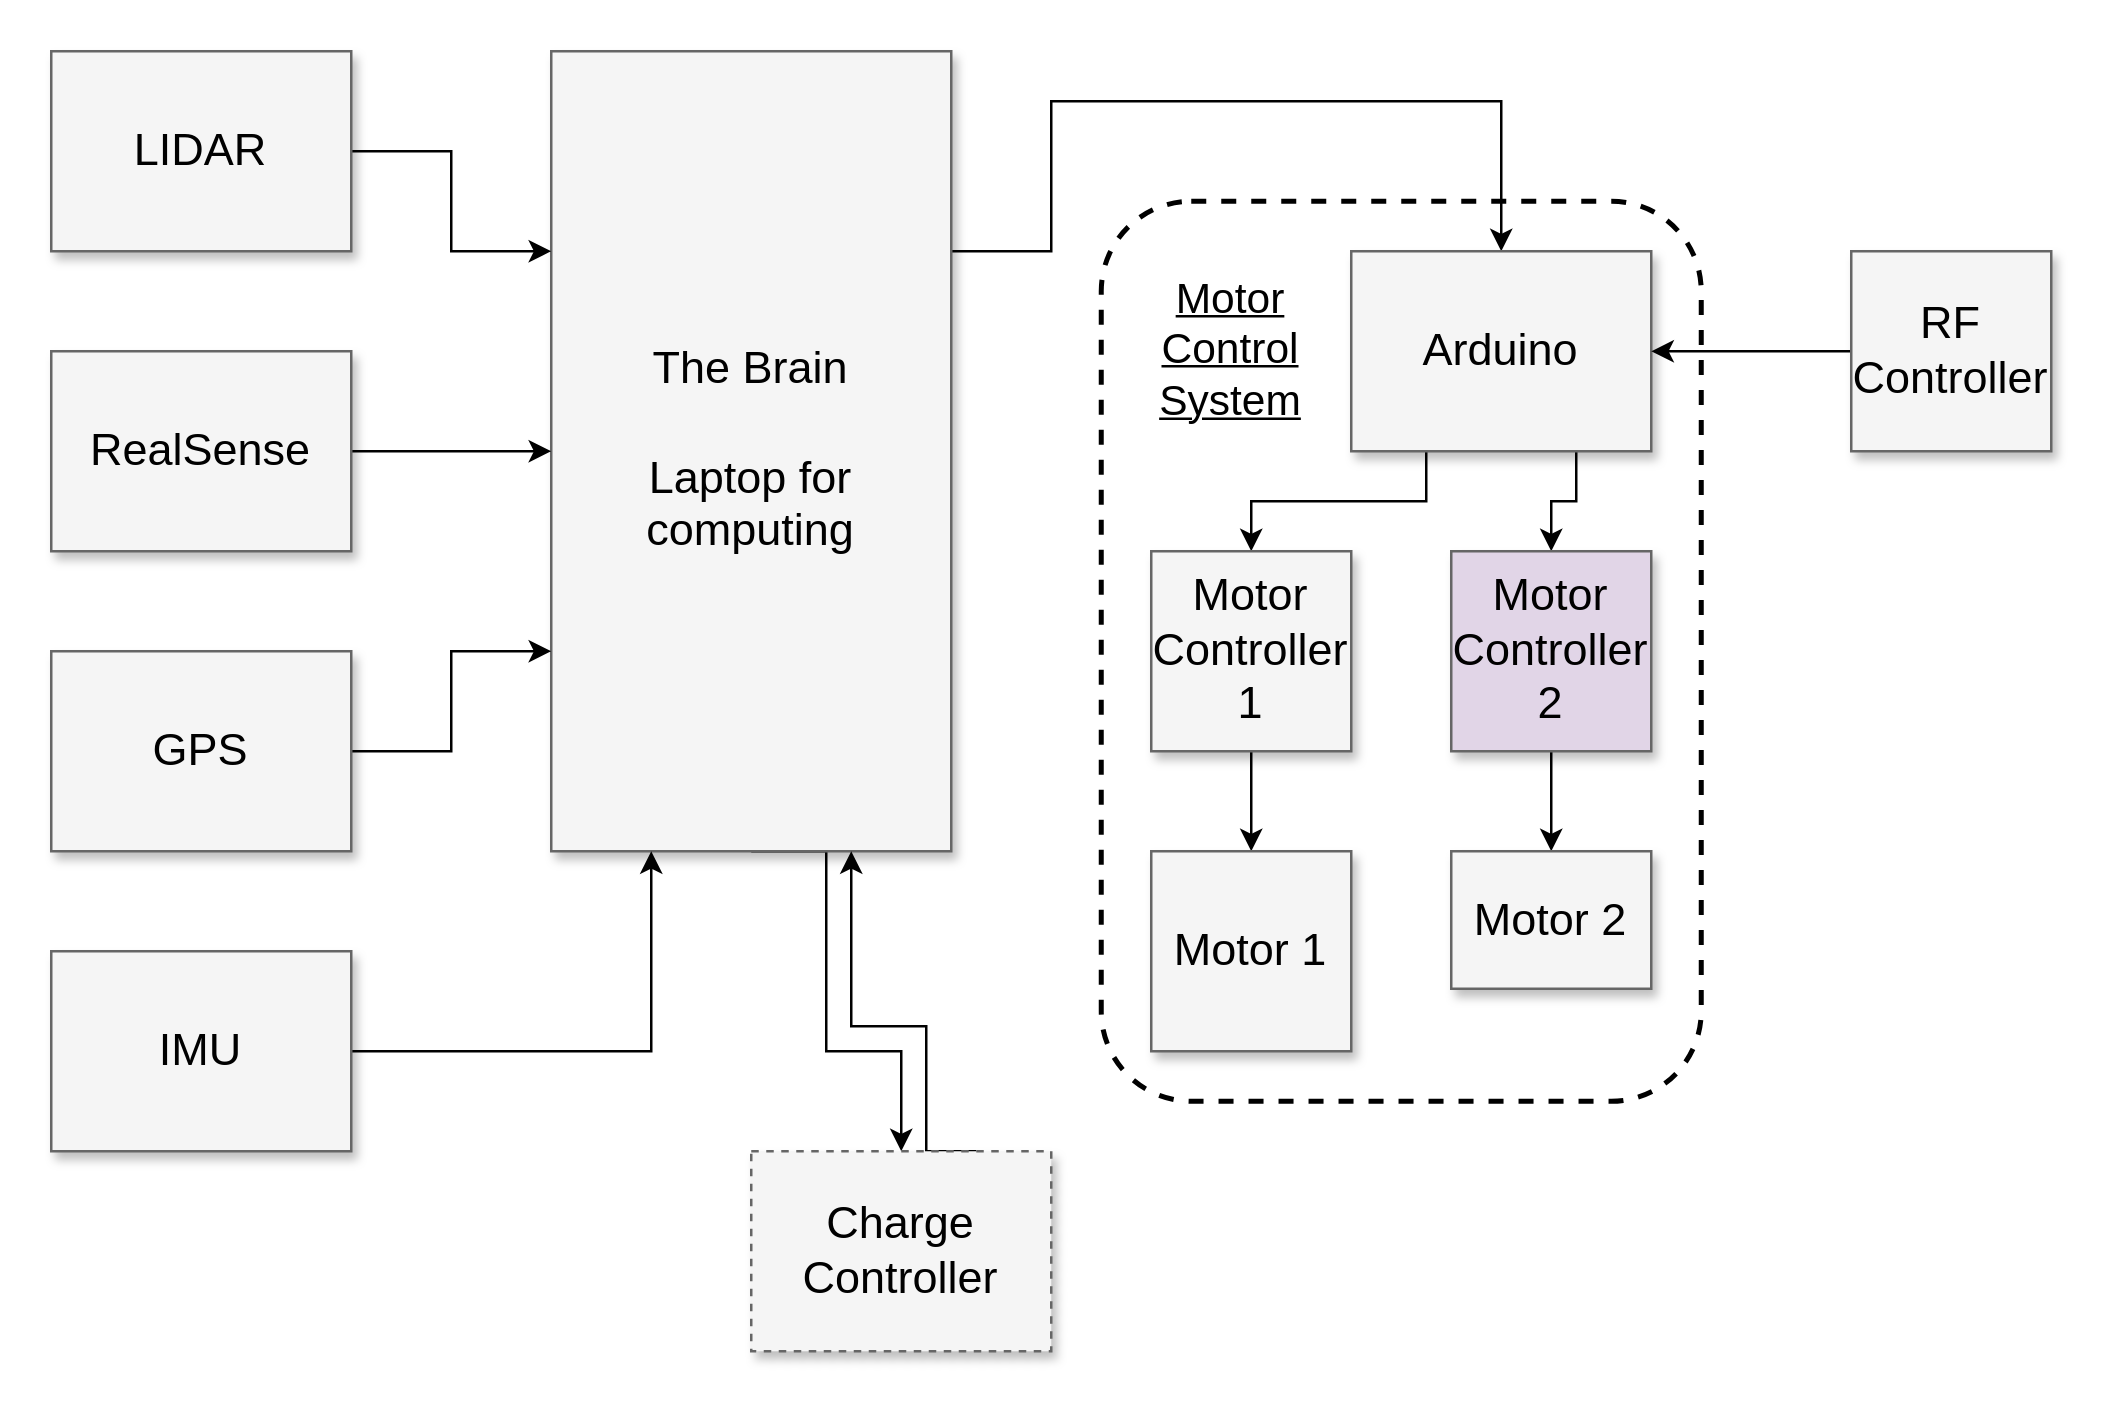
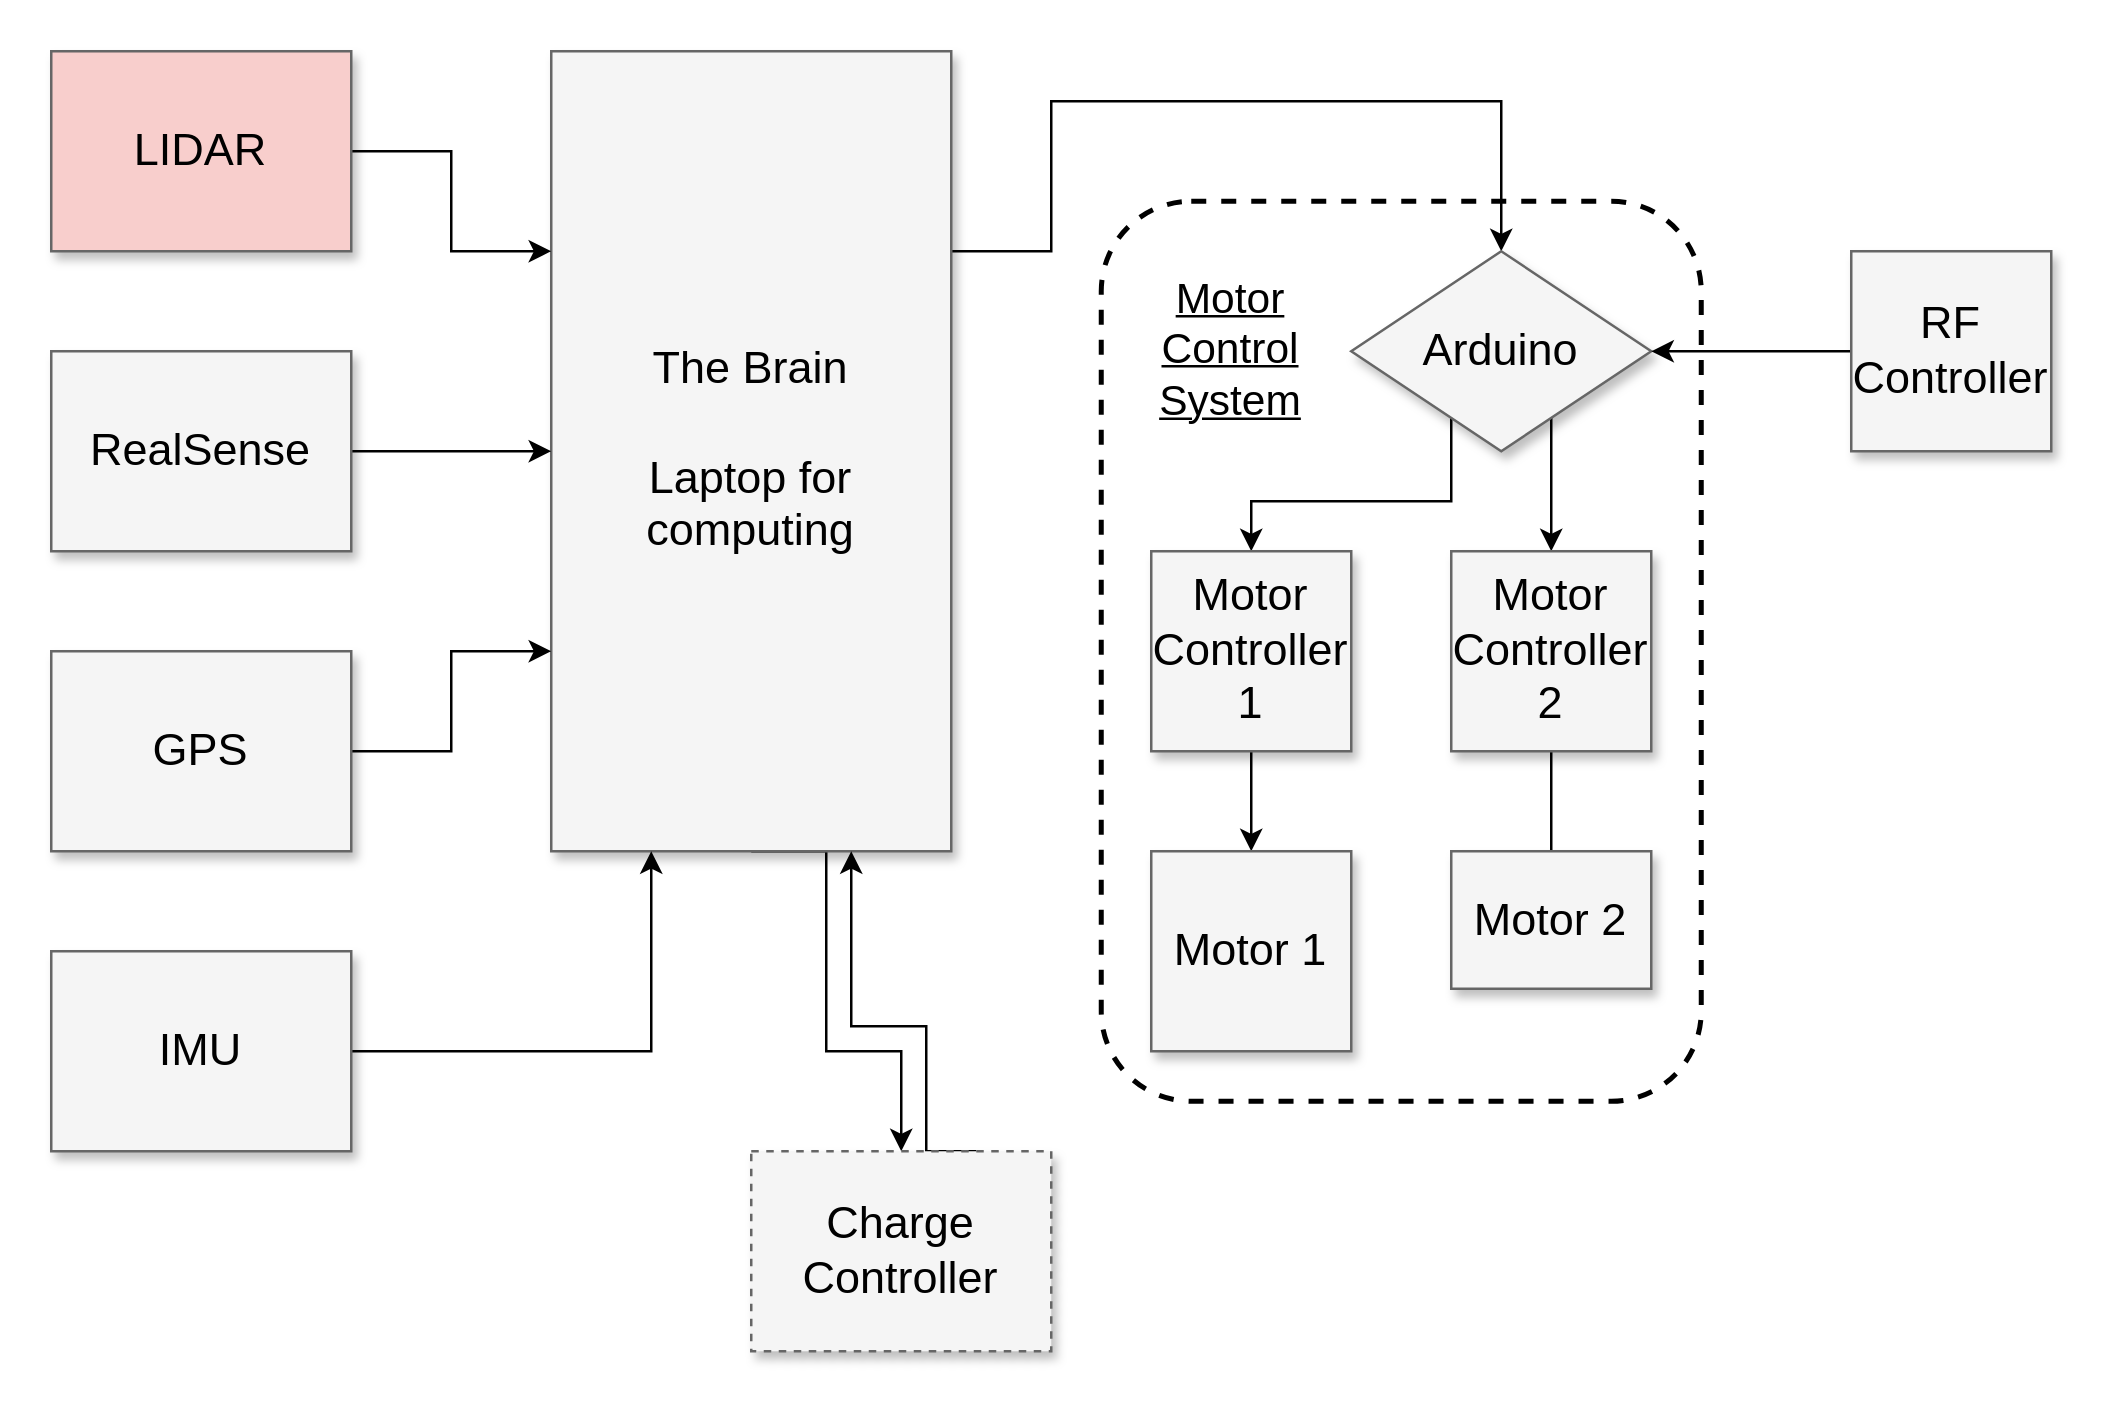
node "LIDAR": fillcolor #f5f5f5 -> #f8cecc
node "Arduino": shape rectangle -> diamond
node "Motor Controller 2": fillcolor #e1d5e7 -> #f5f5f5
edge "Motor Controller 2" -> "Motor 2": arrowhead classic -> none
